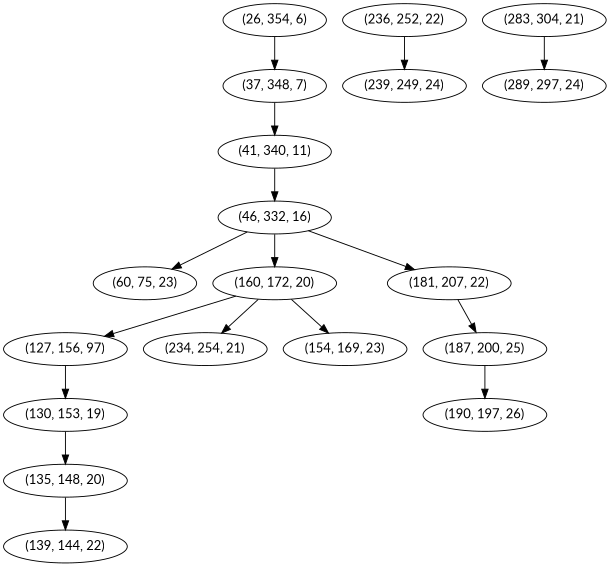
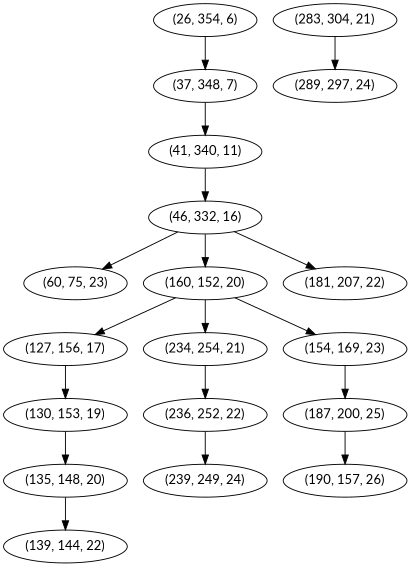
node "(160, 172, 20)": label "(160, 172, 20)" -> "(160, 152, 20)"
edge "(181, 207, 22)" -> "(187, 200, 25)": now "(154, 169, 23)" -> "(187, 200, 25)"
node "(127, 156, 97)": label "(127, 156, 97)" -> "(127, 156, 17)"
edge "(234, 254, 21)" -> "(236, 252, 22)": added
node "(190, 197, 26)": label "(190, 197, 26)" -> "(190, 157, 26)"
